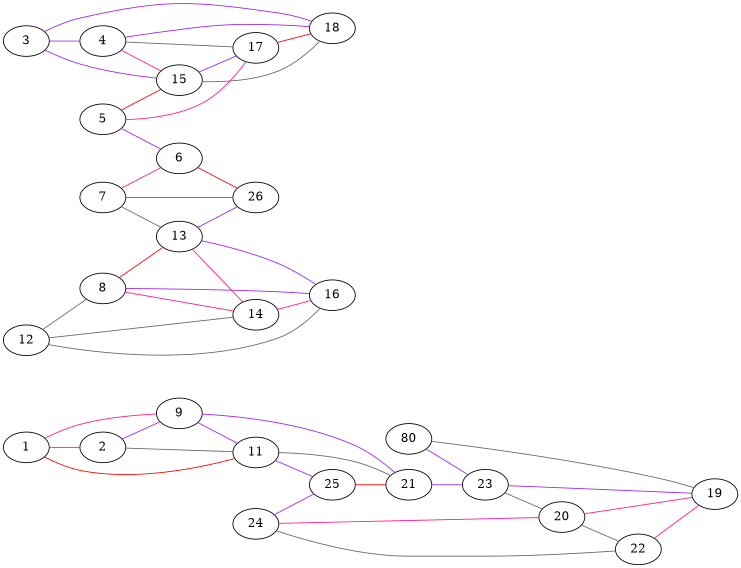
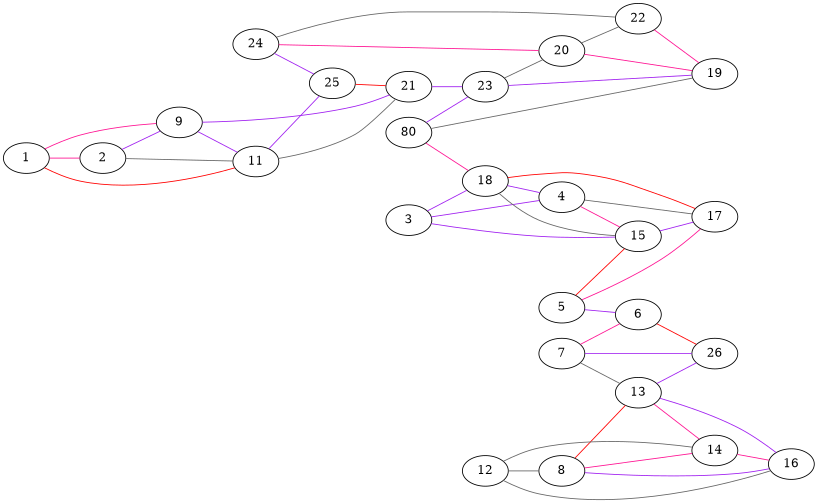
edge "80" -- "18": added
